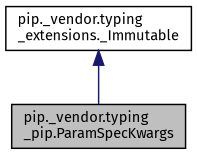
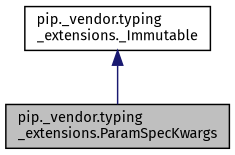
node "pip._vendor.typing _pip.ParamSpecKwargs": label "pip._vendor.typing _pip.ParamSpecKwargs" -> "pip._vendor.typing _extensions.ParamSpecKwargs"
